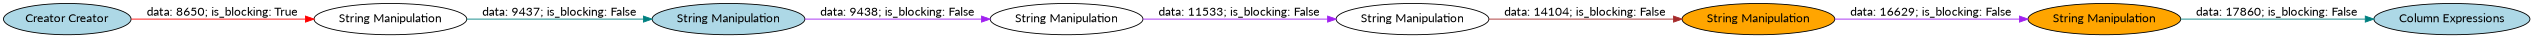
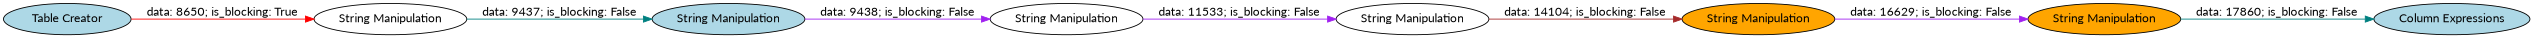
node "Creator Creator": label "Creator Creator" -> "Table Creator"
